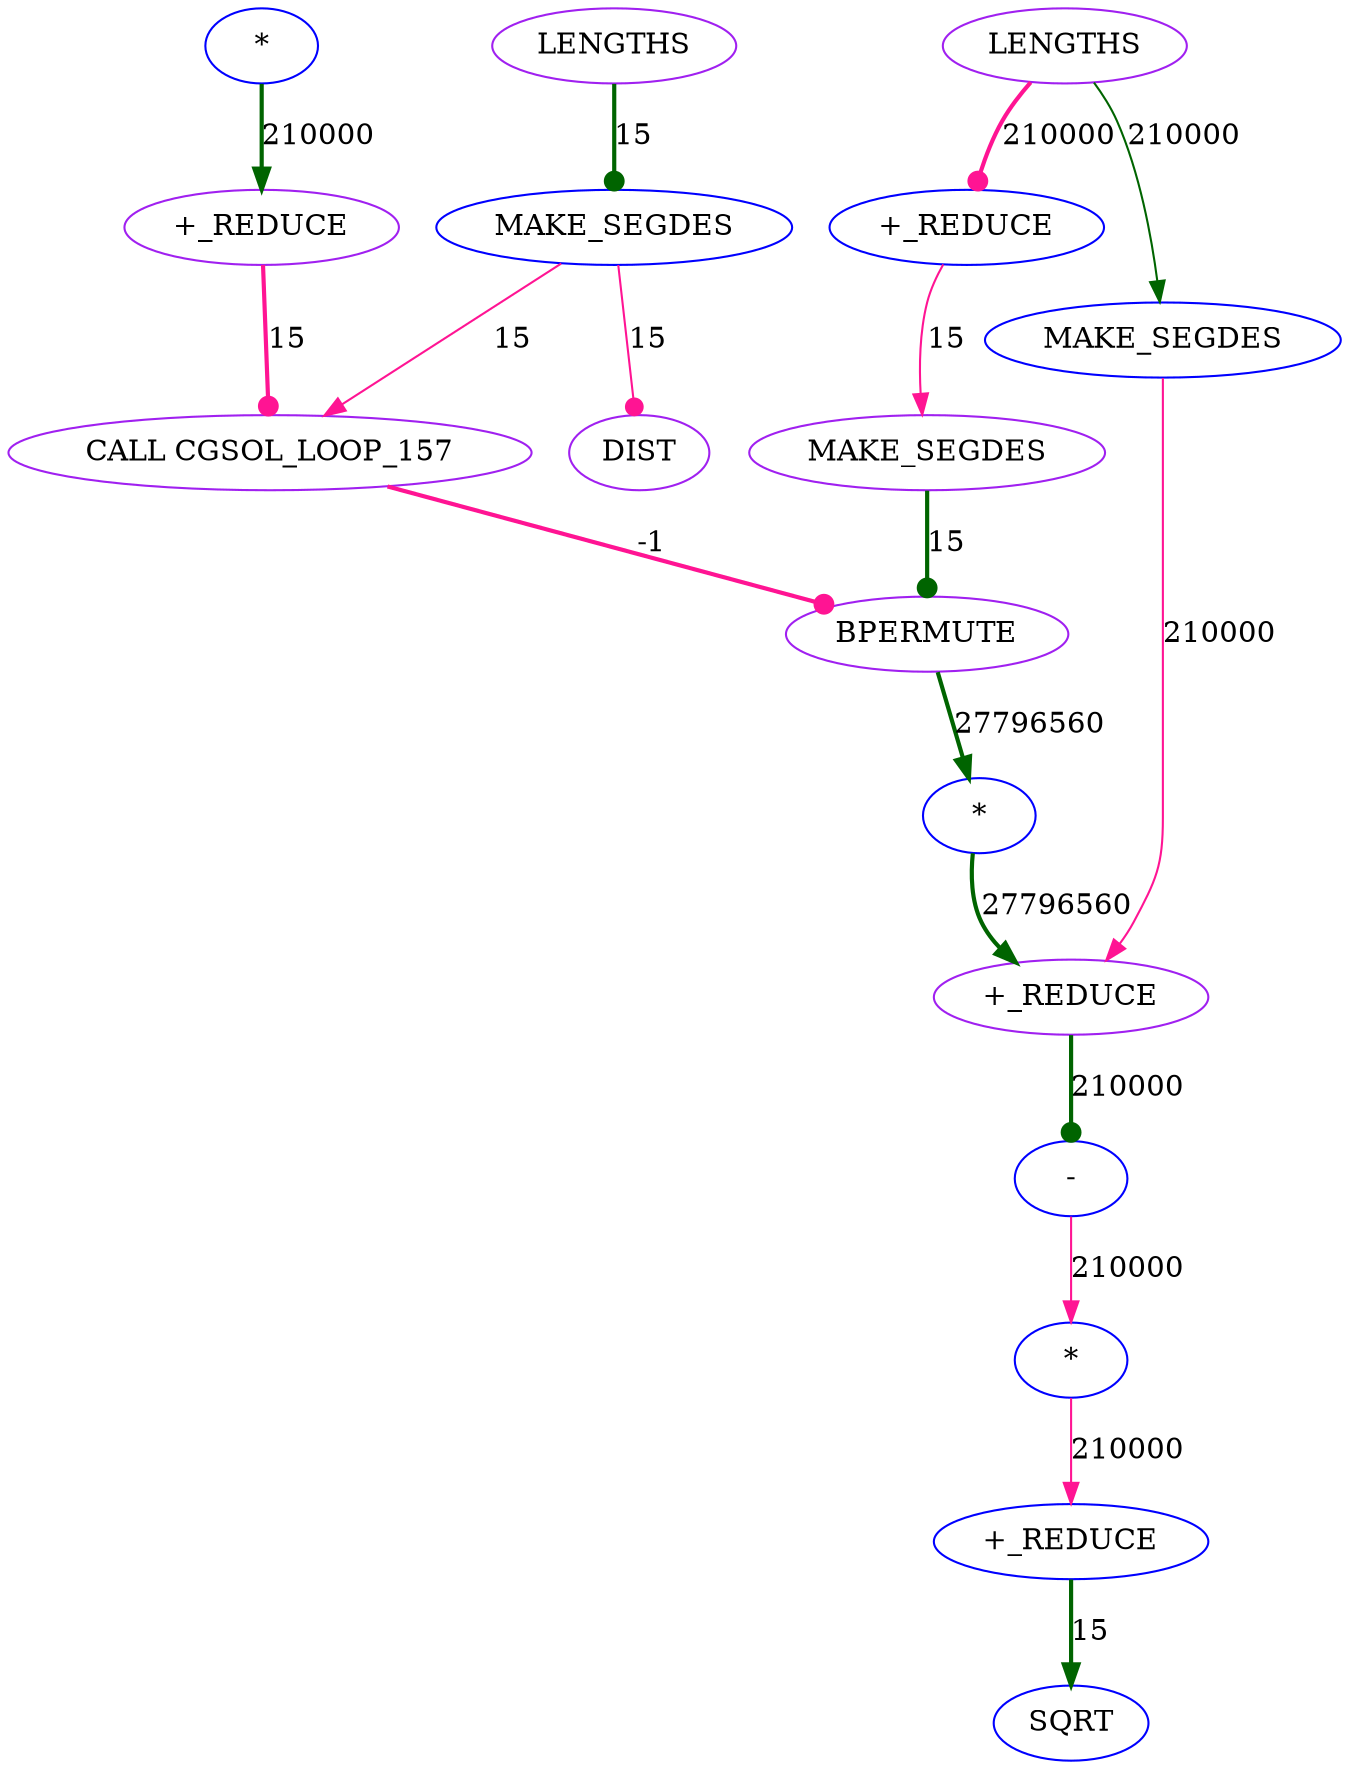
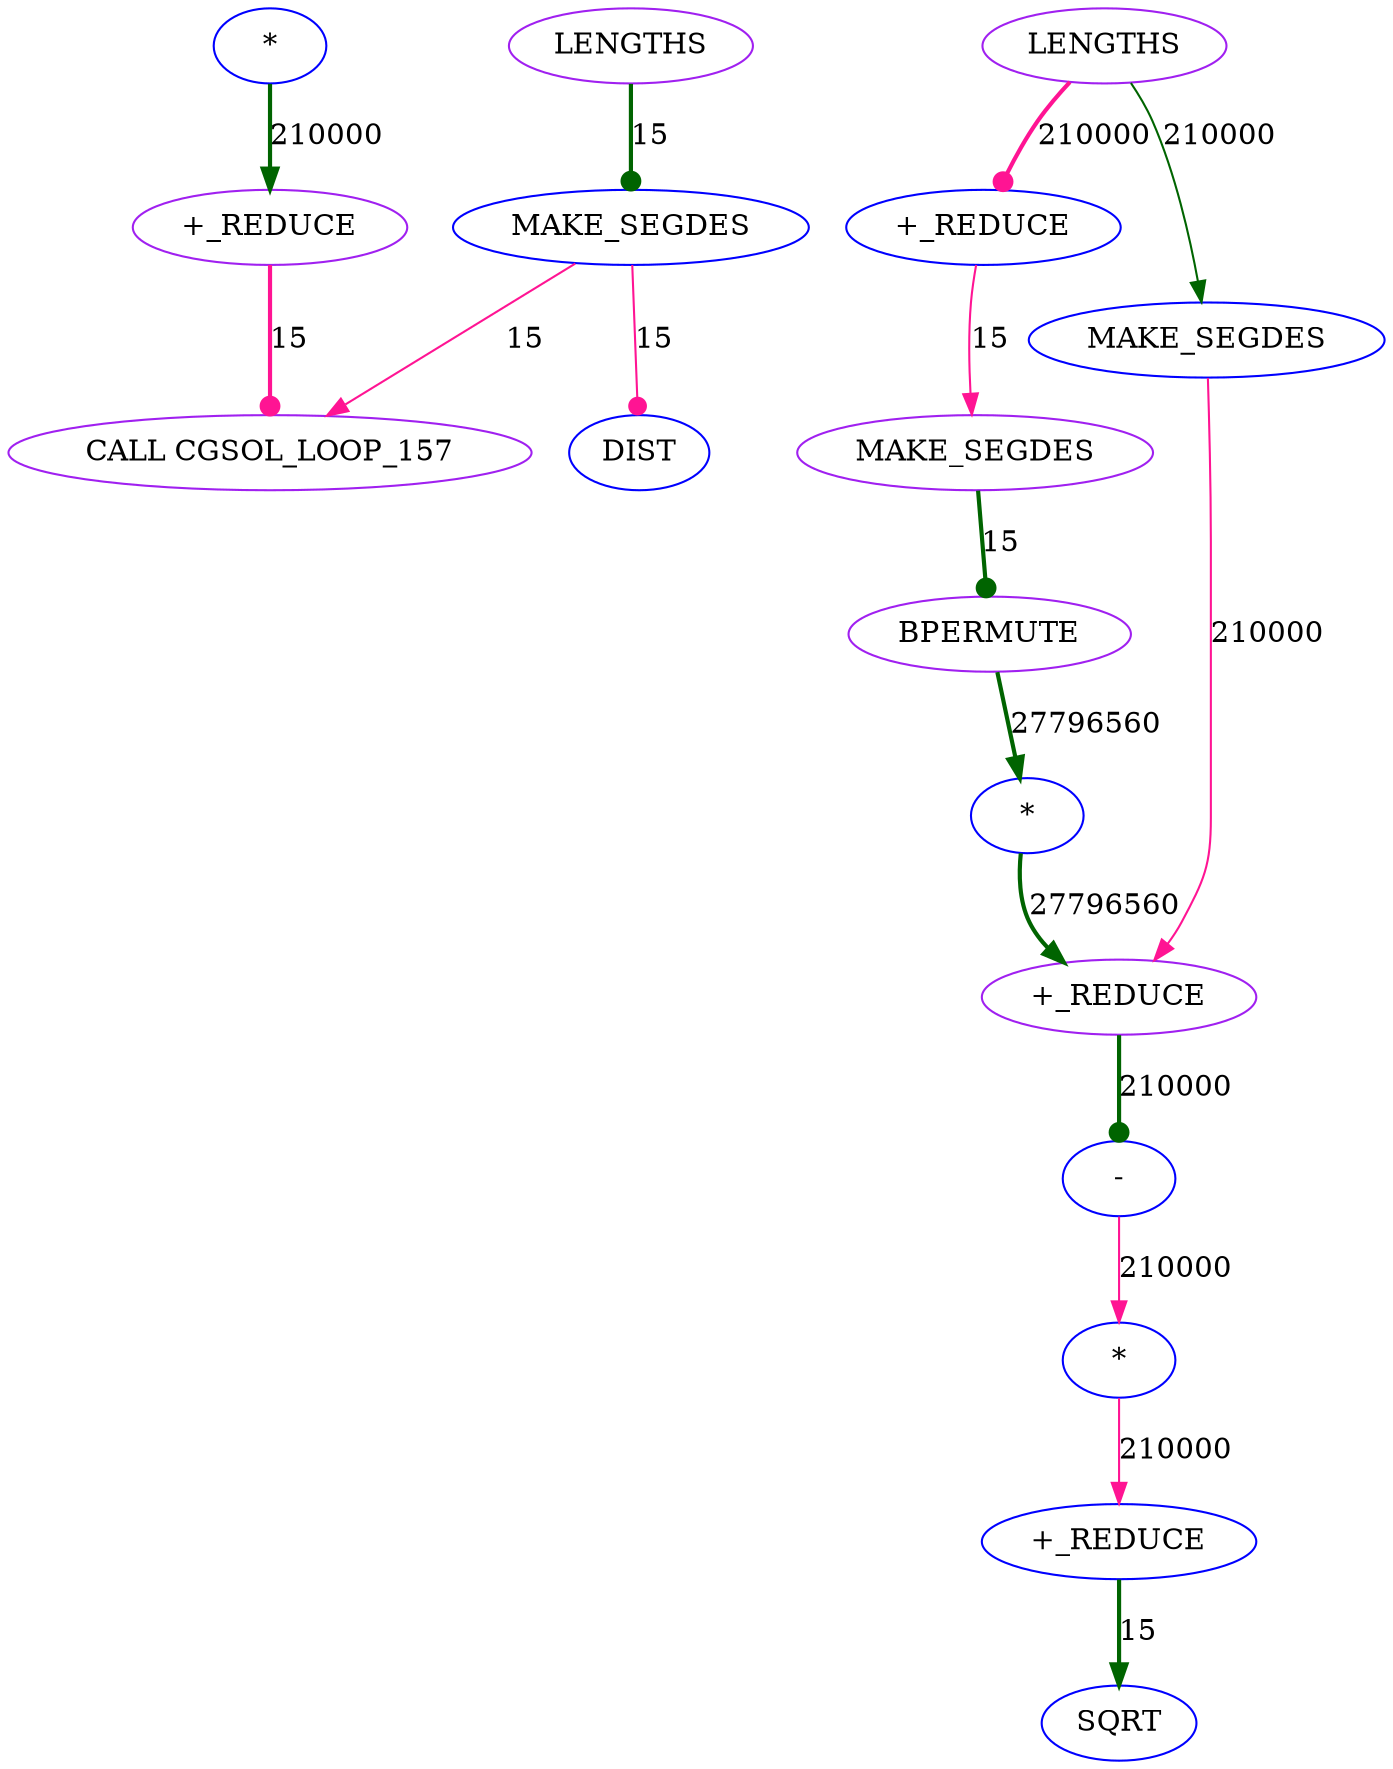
node "DIST": color purple -> blue
edge "CALL CGSOL_LOOP_157" -> "BPERMUTE": removed, label "-1"
